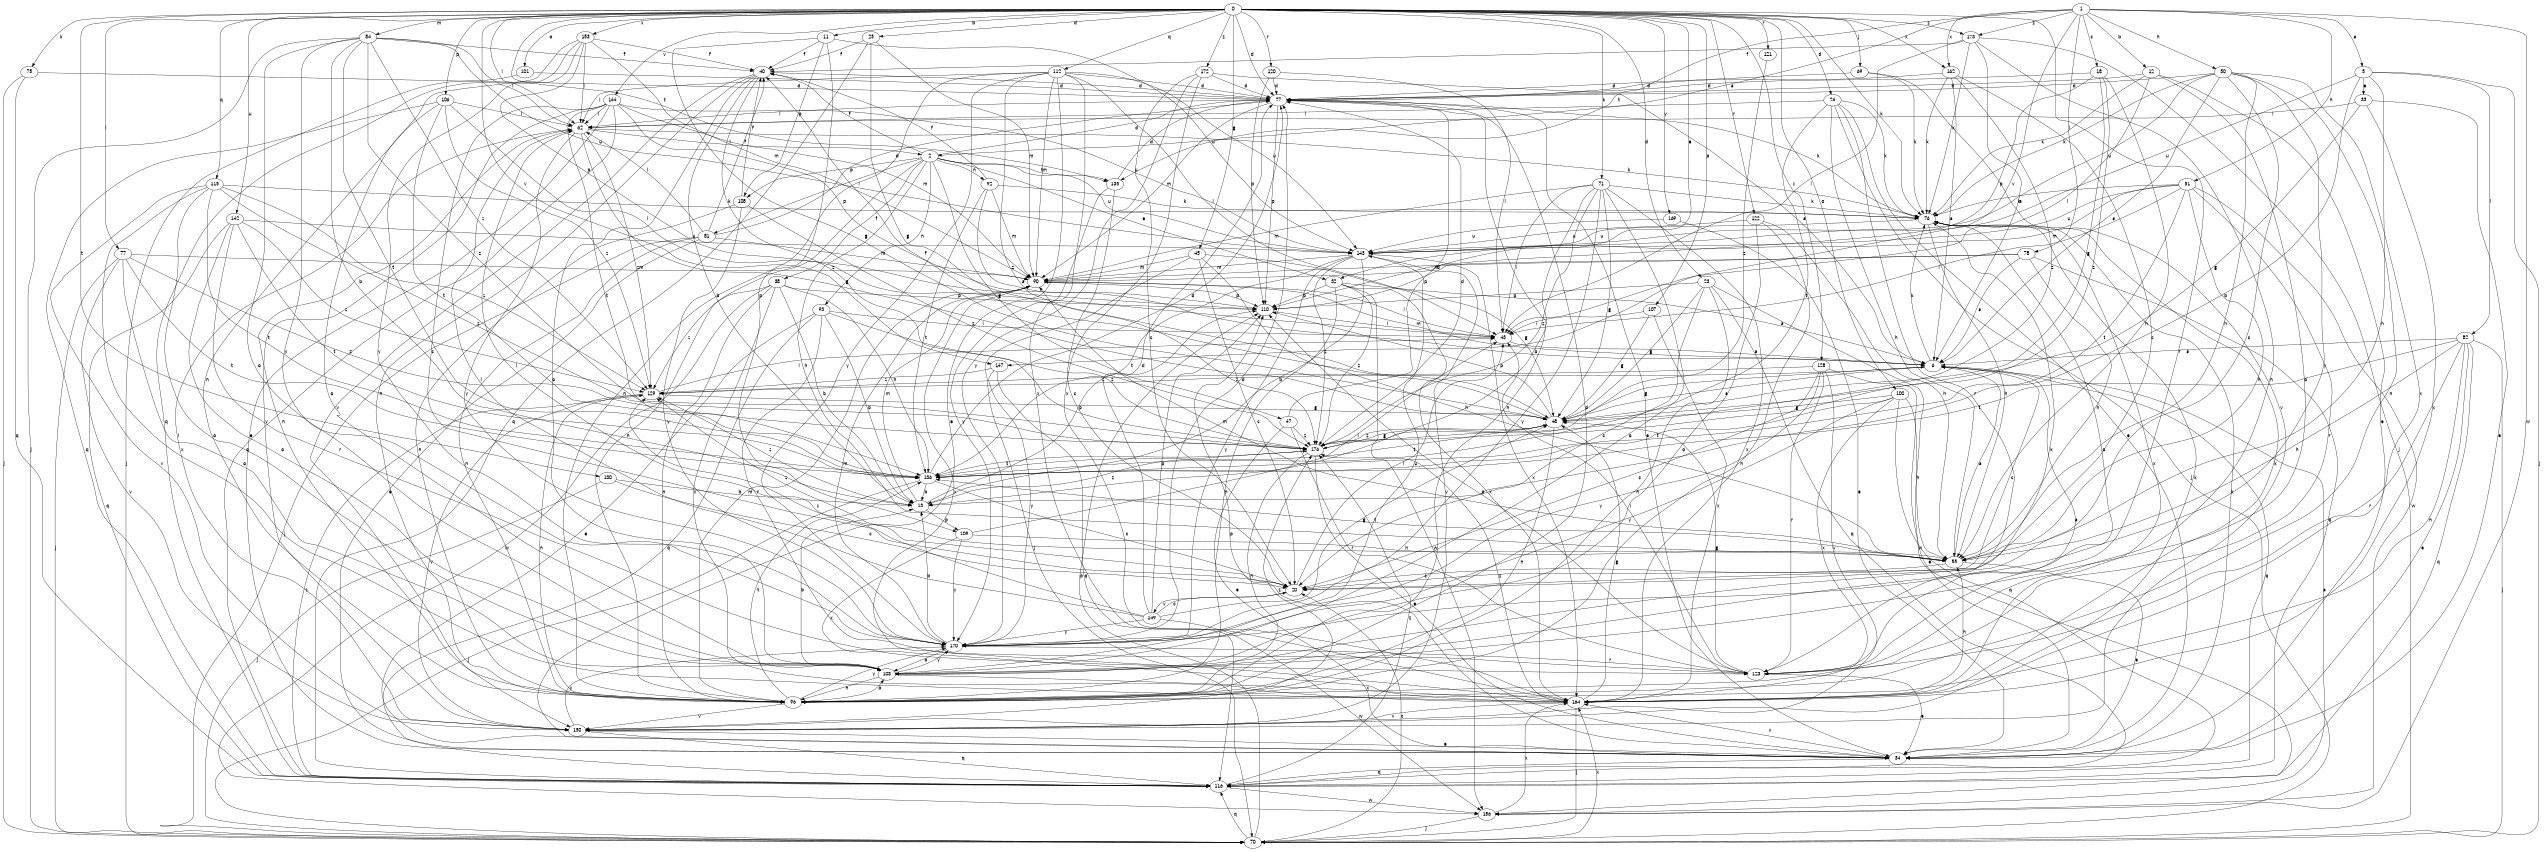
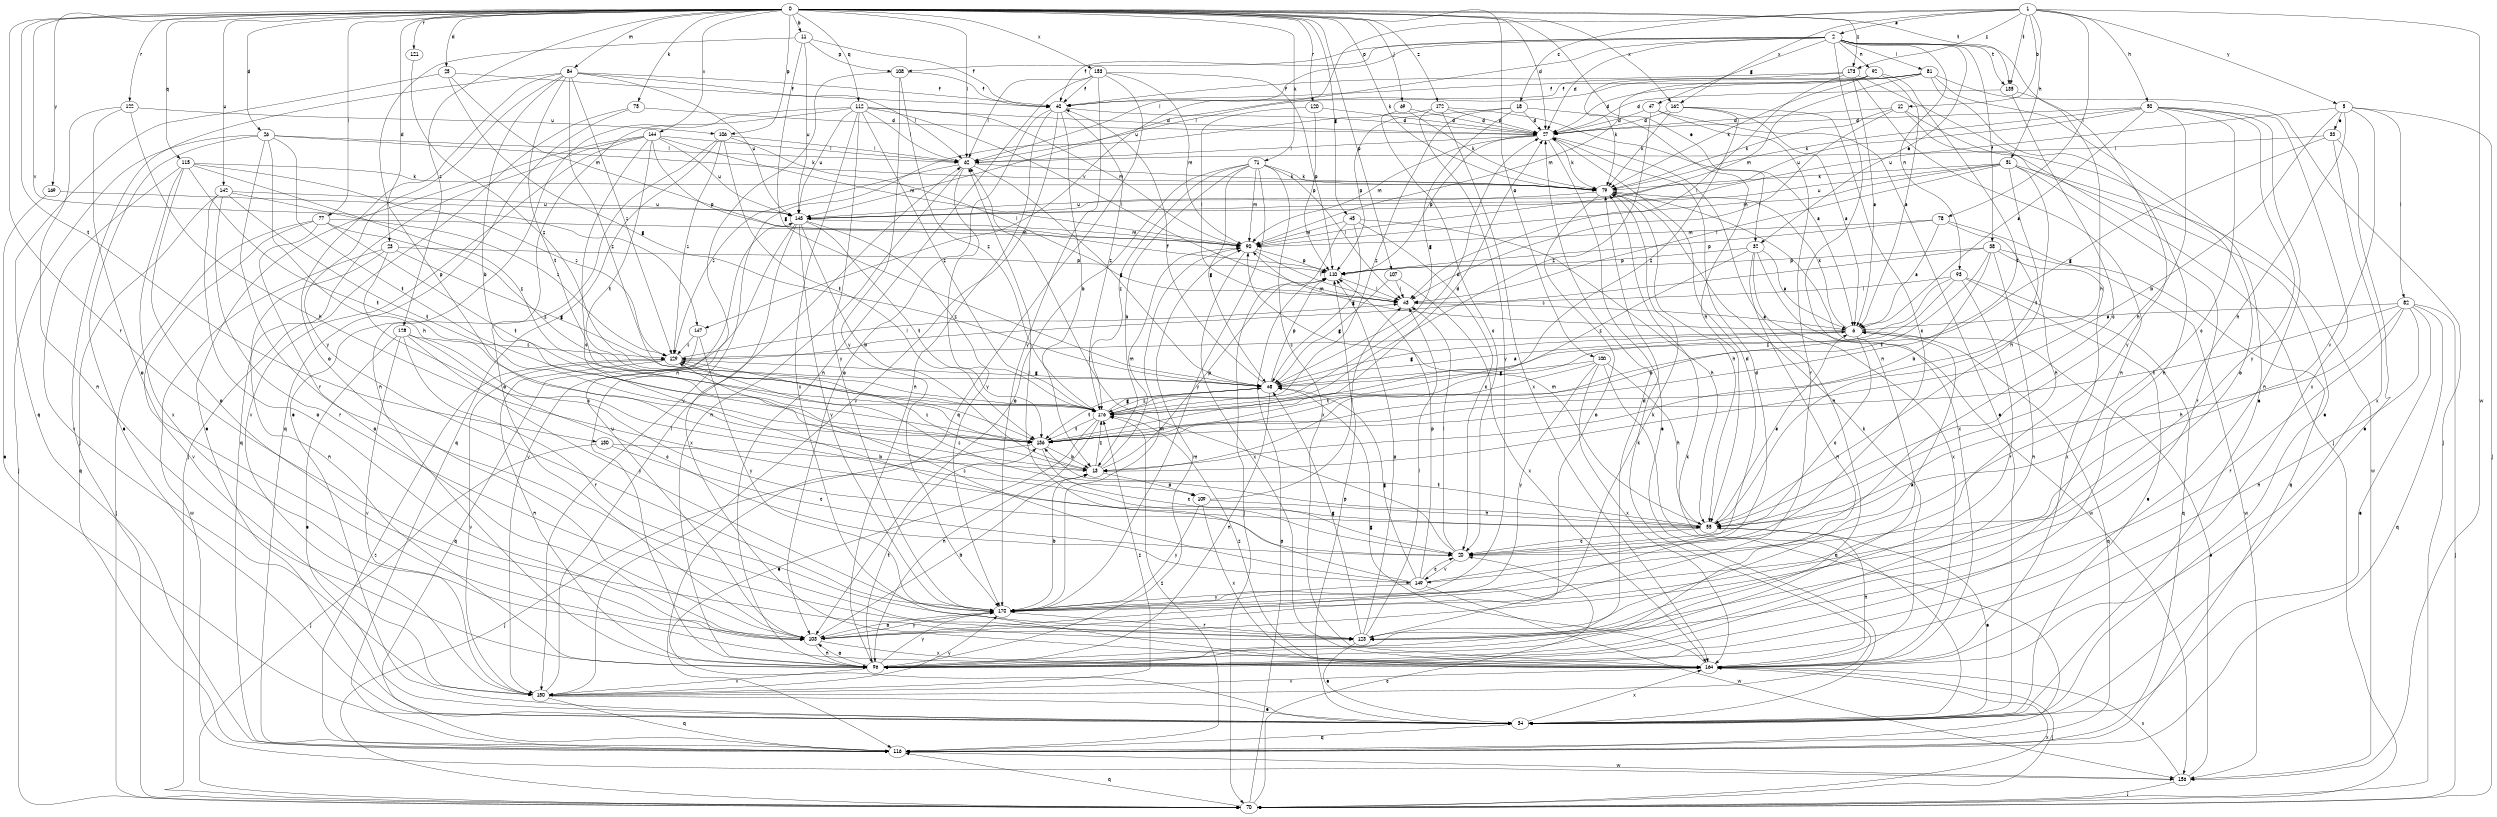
edge "1" -> "5": label "a" -> "y"
node "101": removed
edge "62" -> "2": reversed
node "76": label "76" -> "79"
edge "122" -> "143": now "122" -> "106"
edge "38" -> "136": label "h" -> "t"
edge "128" -> "20": now "128" -> "149"
edge "5" -> "149": added, label "v"
edge "23" -> "116": removed, label "q"
